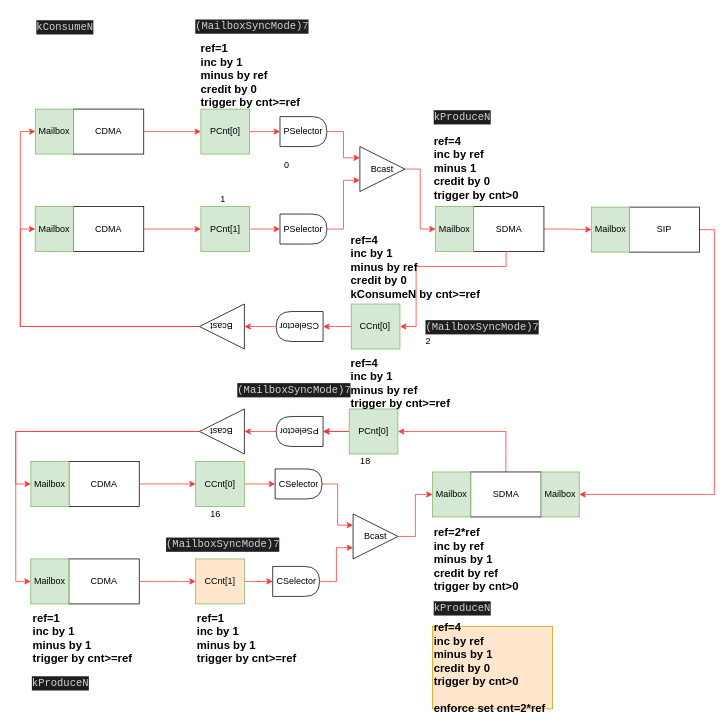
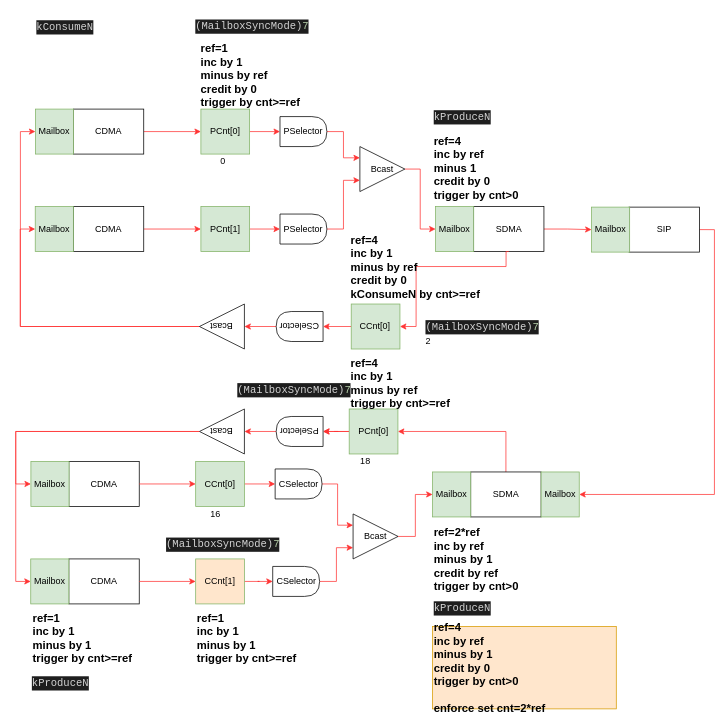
node "0": moved (286, 165) -> (222, 162)
node "1": removed
node "ref=4 inc by ref minus by 1 credit by 0 trigger by cnt>0 enforce set cnt=2*ref": size 120x83 -> 184x83
